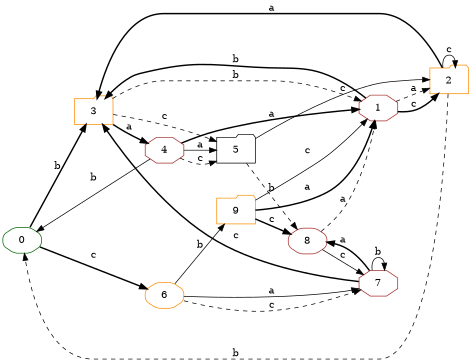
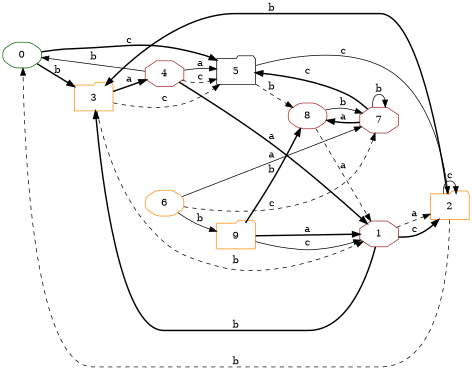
edge "2" -> "3": label "a" -> "b"
edge "9" -> "8": label "c" -> "b"
edge "7" -> "3": now "7" -> "5"
edge "8" -> "7": label "c" -> "b"
edge "0" -> "6": now "0" -> "5"
